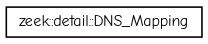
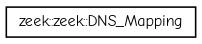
node "zeek::detail::DNS_Mapping": label "zeek::detail::DNS_Mapping" -> "zeek::zeek::DNS_Mapping"
